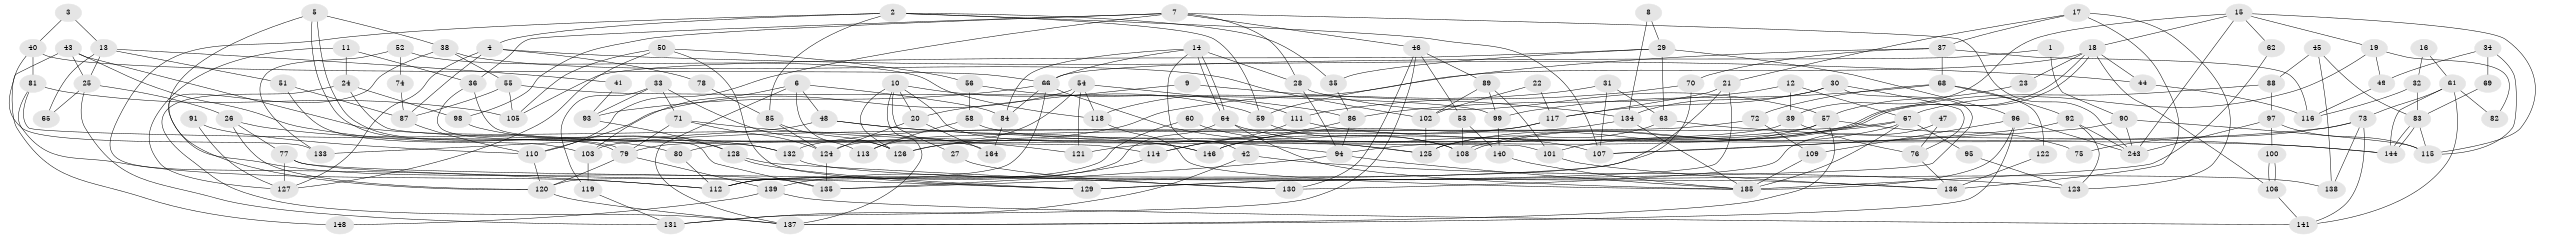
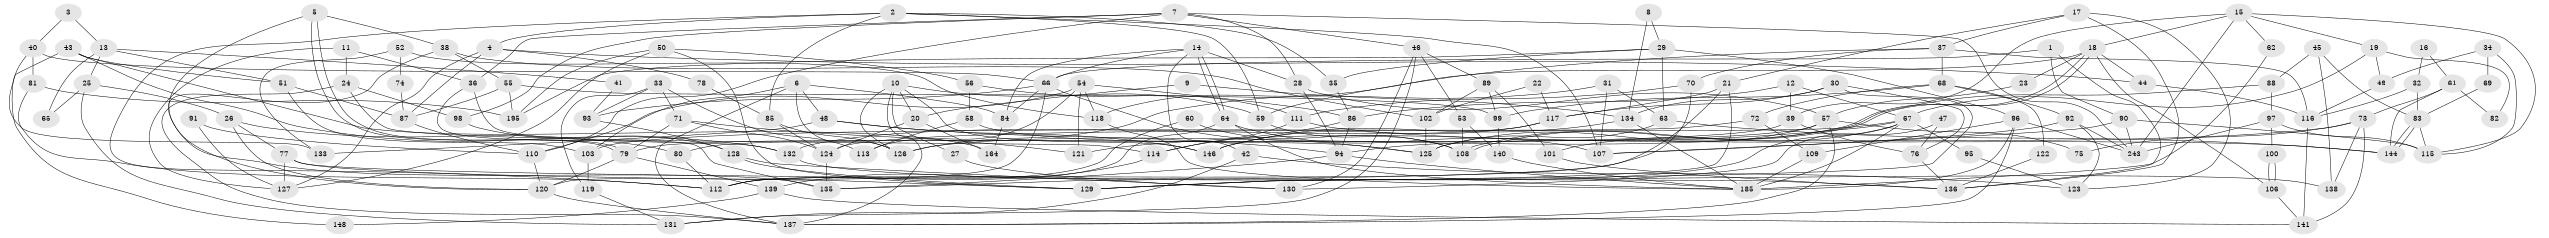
edge "43" -- "25": now "43" -- "51"
node "105": label "105" -> "195"
edge "81" -- "101": removed
edge "1" -- "136": added
edge "67" -- "129": added
edge "61" -- "141": now "116" -- "141"
